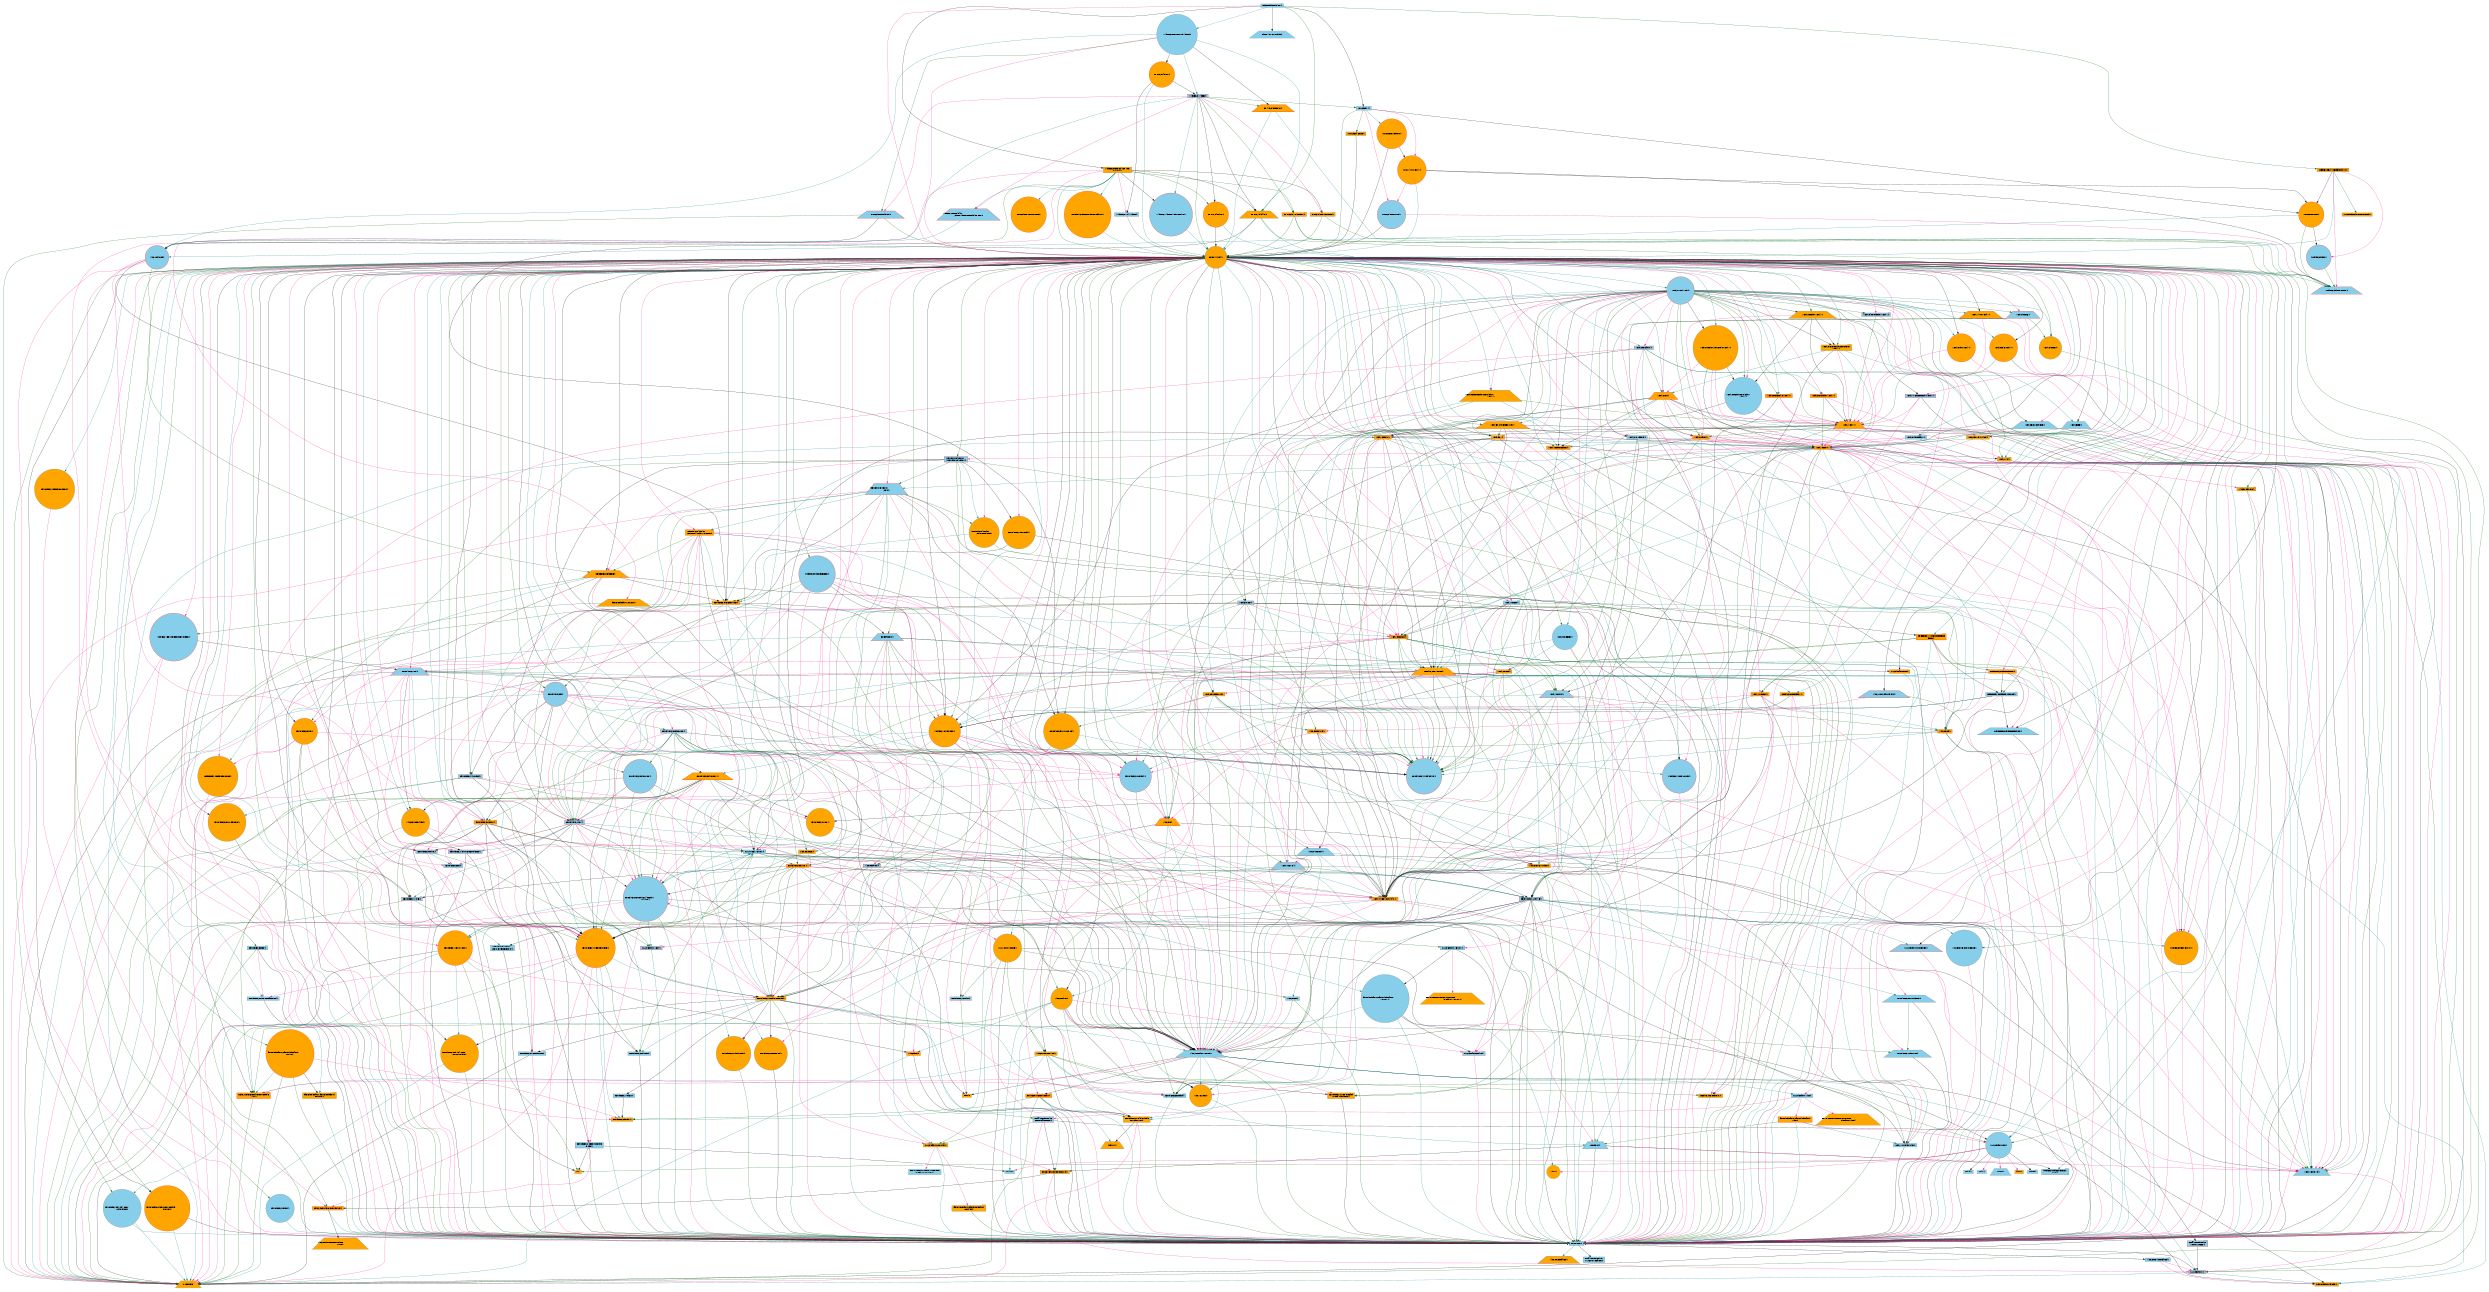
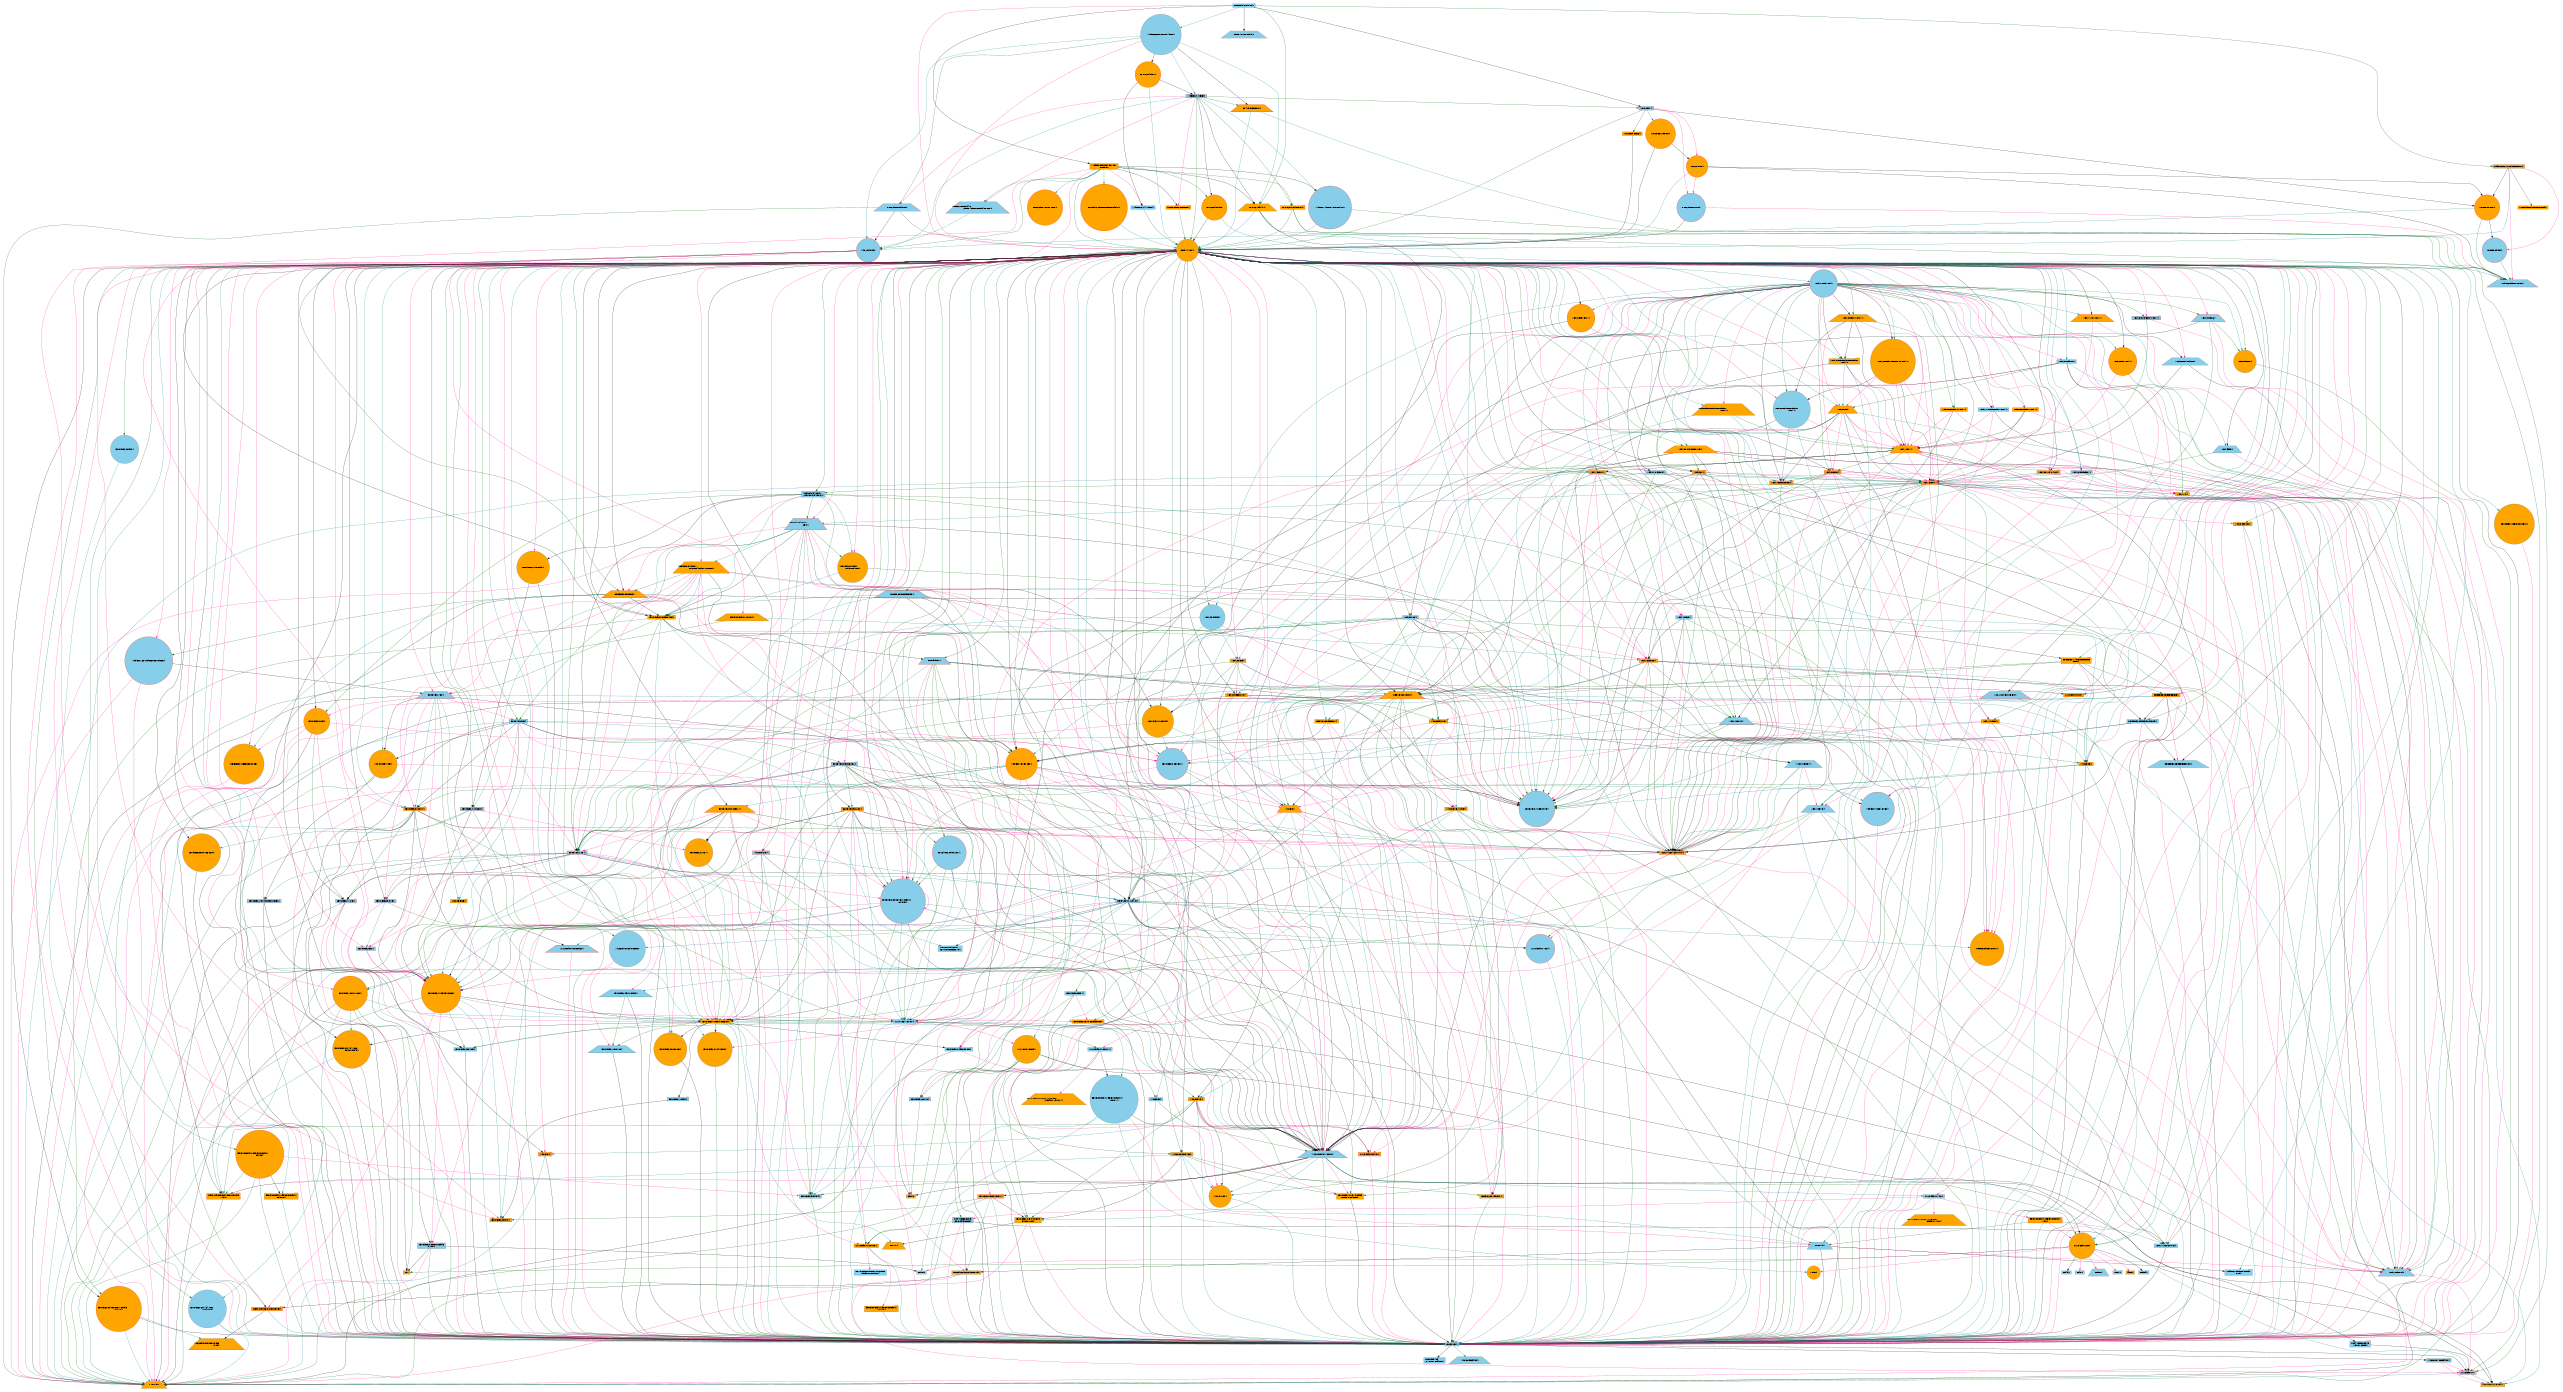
node "Input/MirrorMatrix.h": label "Input/MirrorMatrix.h" -> "Input/Events.h"
edge "Types/ISlateMetaData.h" -> "UObject/ObjectMacros.h": now "Widgets/WidgetPixelSnapping.h" -> "UObject/ObjectMacros.h"
edge "Templates/UnrealTemplate.h" -> "CoreMinimal.h": reversed
edge "Math/UnrealMath.h" -> "Math/Matrix.h": color darkgreen -> deeppink
edge "Math/UnrealMath.h" -> "Math/Vector4.h": color black -> teal
edge "Math/BoxSphereBounds.h" -> "Math/VectorRegister.h": now "Math/RotationTranslation Matrix.h" -> "Math/VectorRegister.h"
edge "Math/Vector.h" -> "Internationalization /Internationalization.h": color deeppink -> darkgreen
node "Internationalization /TextLocalizationManager.h": shape box -> trapezium
edge "Math/ScaleRotationTranslation Matrix.h" -> "Containers/UnrealString.h": now "Math/Vector.h" -> "Containers/UnrealString.h"
node "UObject/ScriptDelegates.h": shape circle -> trapezium
edge "Math/Range.h" -> "Misc/DateTime.h": added
node "Containers/Set.h": shape circle -> folder
edge "Math/Range.h" -> "Containers/Array.h": color deeppink -> darkgreen
edge "Math/Rotator.h" -> "Math/UnrealMathUtility.h": color teal -> deeppink
node "Containers/EnumAsByte.h": label "Containers/EnumAsByte.h" -> "Atomic/EnumAsByte.h"
edge "Math/TwoVectors.h" -> "Misc/AssertionMacros.h": added
edge "Containers/ScriptArray.h" -> "Containers/Array.h": removed
edge "HAL/UnrealMemory.h" -> "Containers/BitArray.h": reversed
edge "Containers/StringConv.h" -> "type_traits": removed
node "Math/Interval.h": color red -> grey40
node "HAL/PlatformMath.h": shape folder -> circle
edge "Templates/MemoryOps.h" -> "Templates/UnrealTypeTraits.h": now "Templates/Invoke.h" -> "Templates/UnrealTypeTraits.h"
node "Templates/RemoveReference.h": fillcolor skyblue -> orange
node "Misc/CString.h": shape circle -> folder
edge "Math/OrthoMatrix.h" -> "CoreTypes.h": color deeppink -> darkgreen
node "HAL/PlatformString.h": fillcolor skyblue -> orange
node "HAL/PlatformCrt.h": fillcolor skyblue -> orange
edge "Internationalization /TextNamespaceFwd.h" -> "CoreTypes.h": now "Containers/Set.h" -> "CoreTypes.h"
node "Misc/CoreDefines.h": fillcolor orange -> skyblue
node "ProfilingDebugging /UMemoryDefines.h": label "ProfilingDebugging /UMemoryDefines.h" -> "OutputDevice /UMemoryDefines.h"
node "math.h": added
edge "Templates/PointerIsConvertible FromTo.h" -> "Misc/StaticAssertComplete Type.h": added
